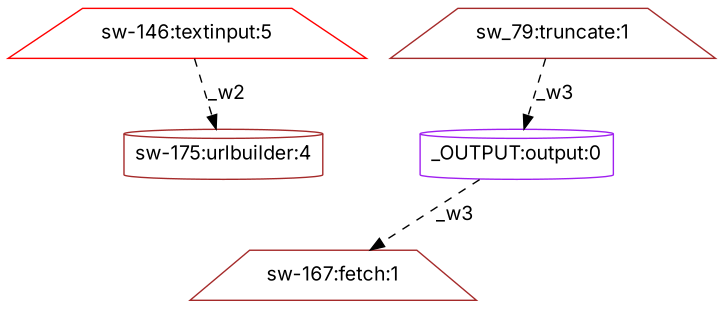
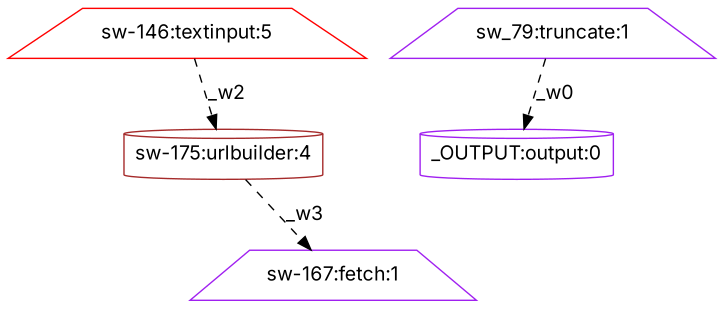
node "sw_79:truncate:1": color brown -> purple
edge "sw_79:truncate:1" -> "_OUTPUT:output:0": label "_w3" -> "_w0"
edge "_OUTPUT:output:0" -> "sw-167:fetch:1": now "sw-175:urlbuilder:4" -> "sw-167:fetch:1"
node "sw-167:fetch:1": color brown -> purple
